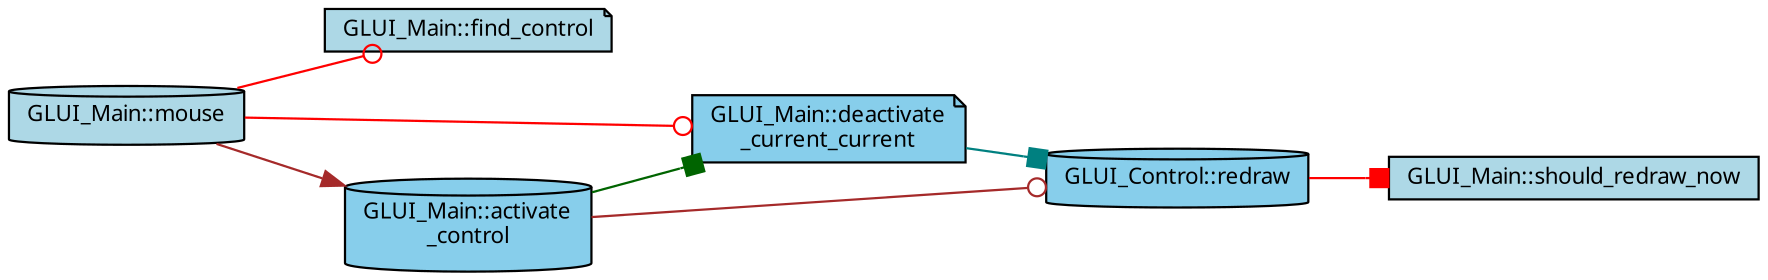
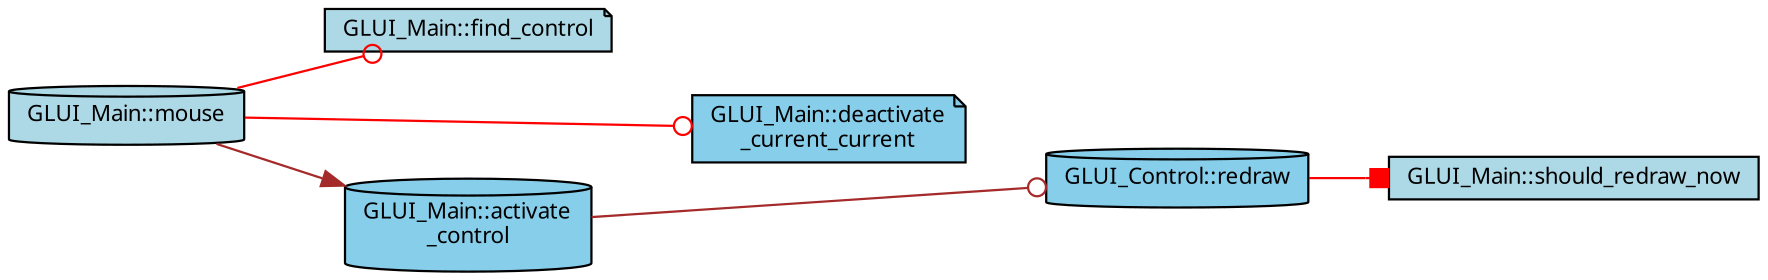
edge "GLUI_Main::deactivate _current_current" -> "GLUI_Control::redraw": removed
edge "GLUI_Main::activate _control" -> "GLUI_Main::deactivate _current_current": removed
